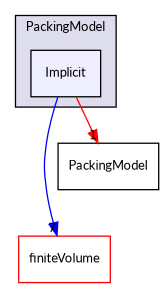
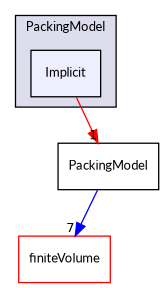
edge "Implicit" -> "finiteVolume": now "PackingModel" -> "finiteVolume"
